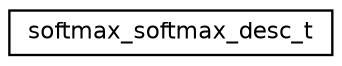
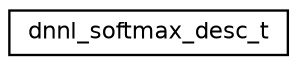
node "softmax_softmax_desc_t": label "softmax_softmax_desc_t" -> "dnnl_softmax_desc_t"
